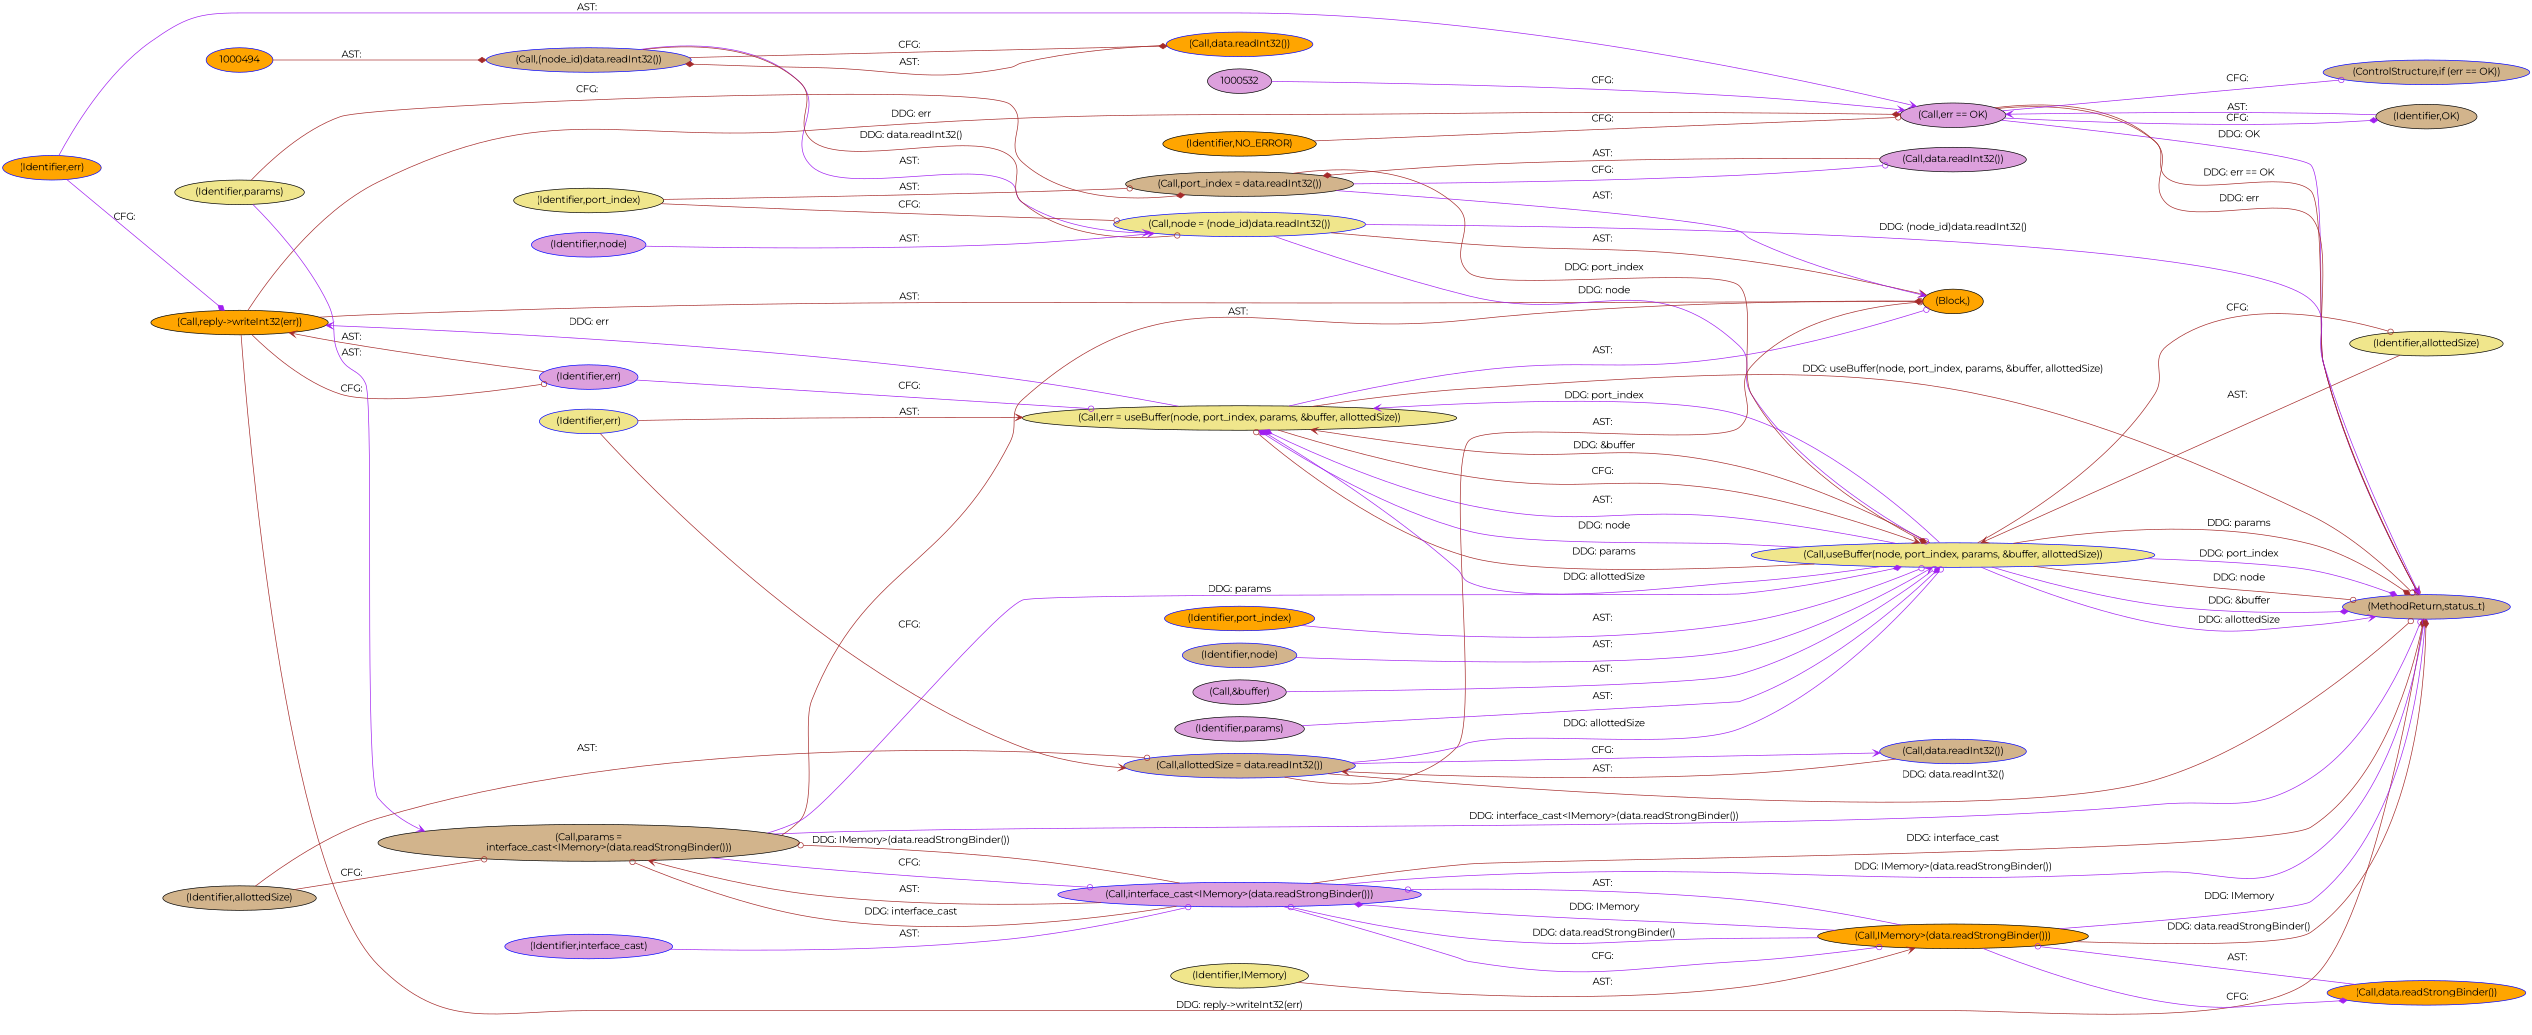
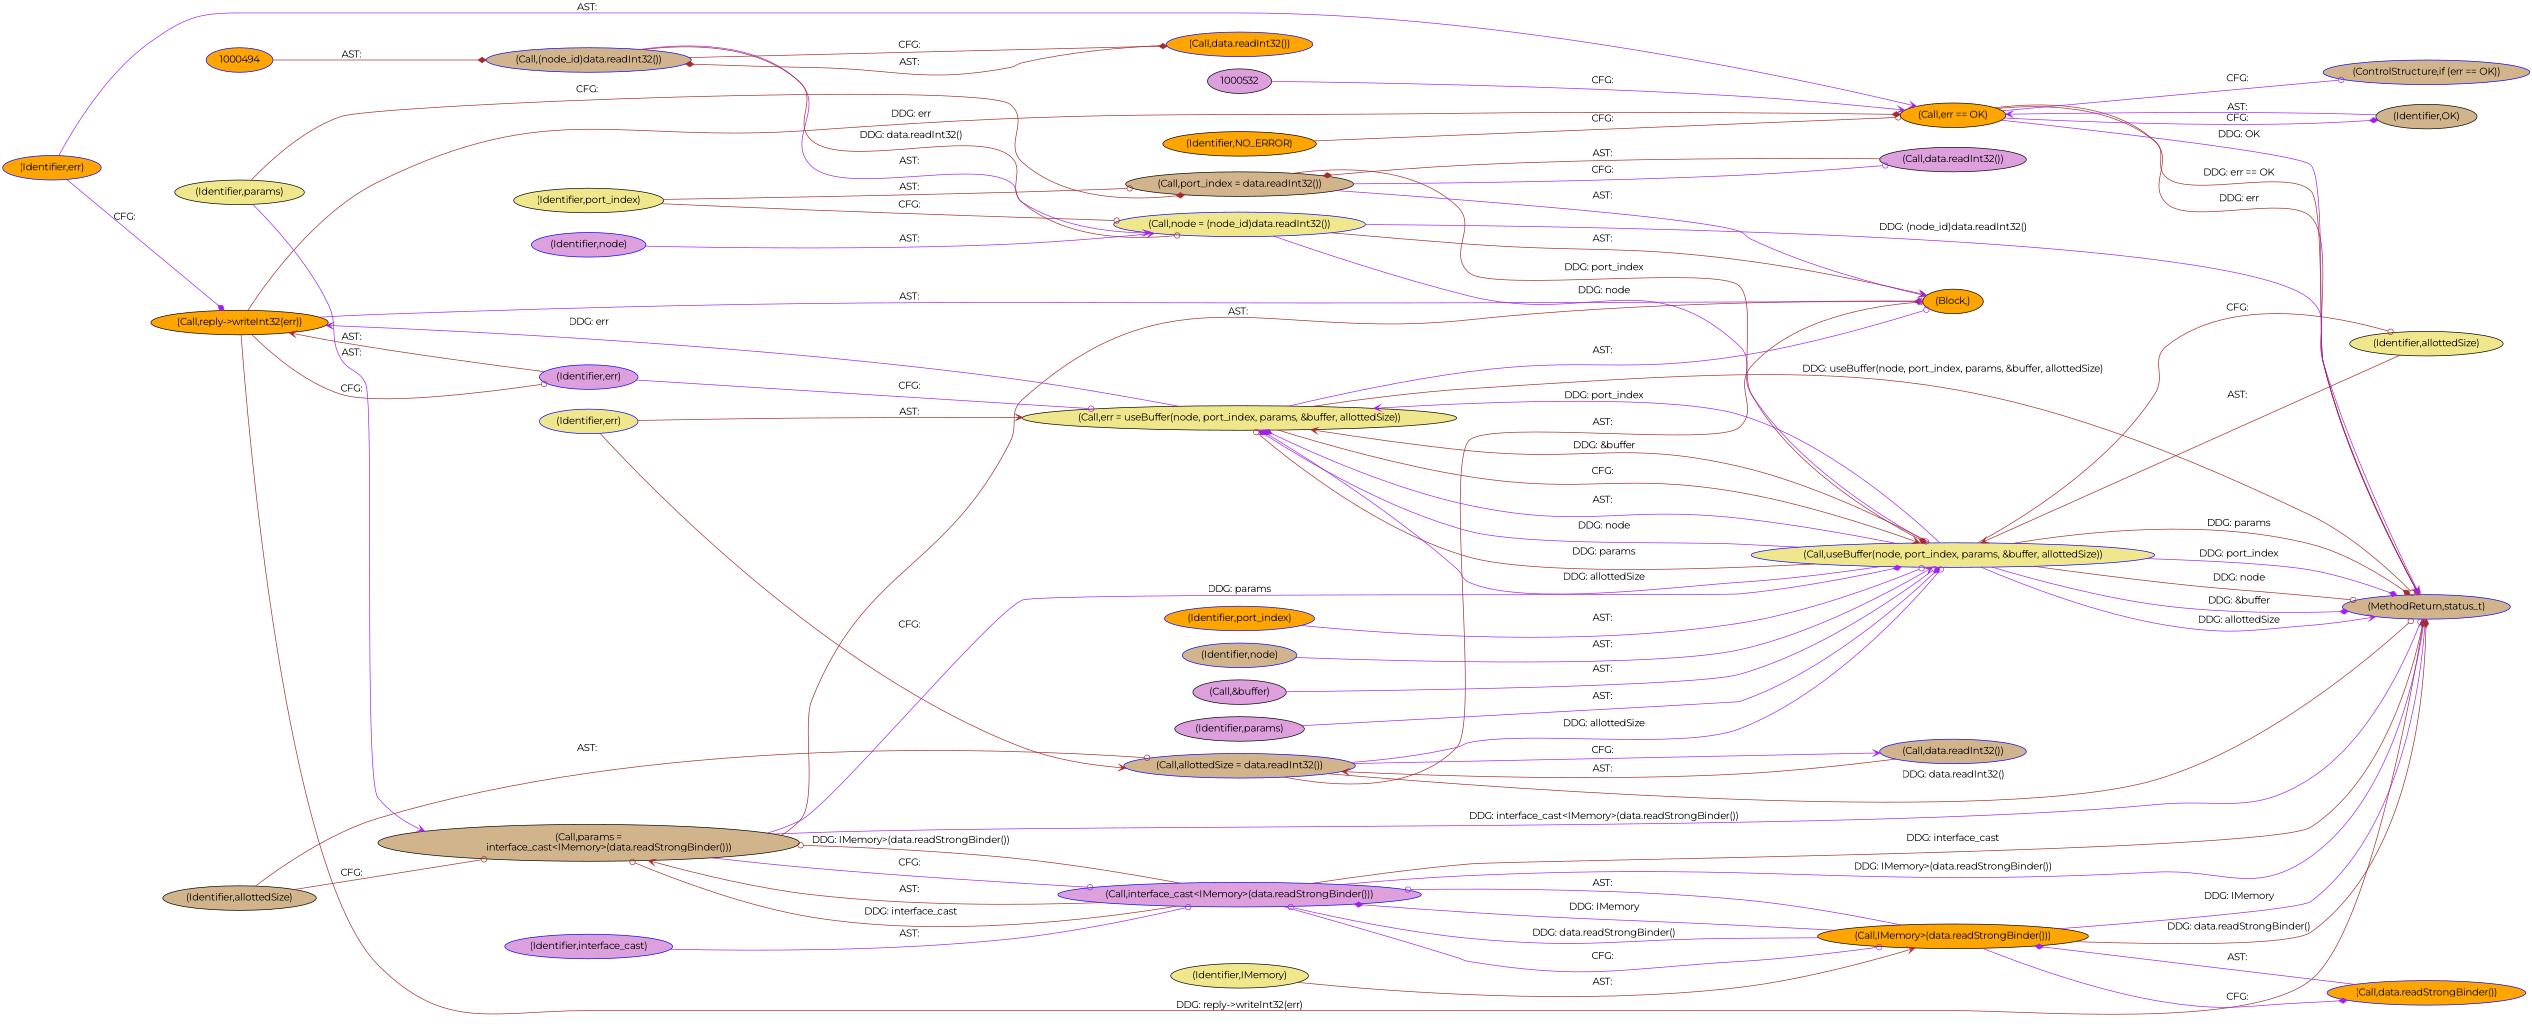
node "(Call,err == OK)": fillcolor plum -> orange
edge "(Call,reply->writeInt32(err))" -> "(Block,)": color brown -> purple
edge "(Call,data.readStrongBinder())" -> "(Call,IMemory>(data.readStrongBinder()))": arrowhead odot -> diamond
